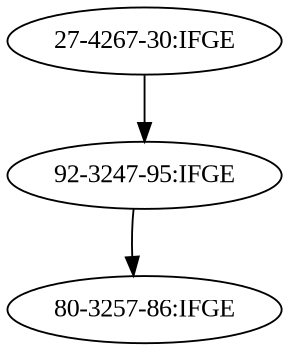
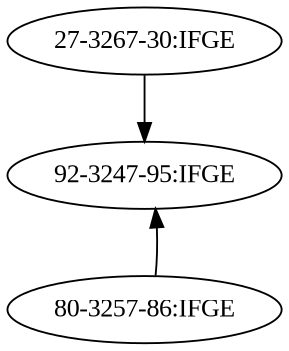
node "27-4267-30:IFGE": label "27-4267-30:IFGE" -> "27-3267-30:IFGE"
edge "92-3247-95:IFGE" -> "80-3257-86:IFGE": reversed
